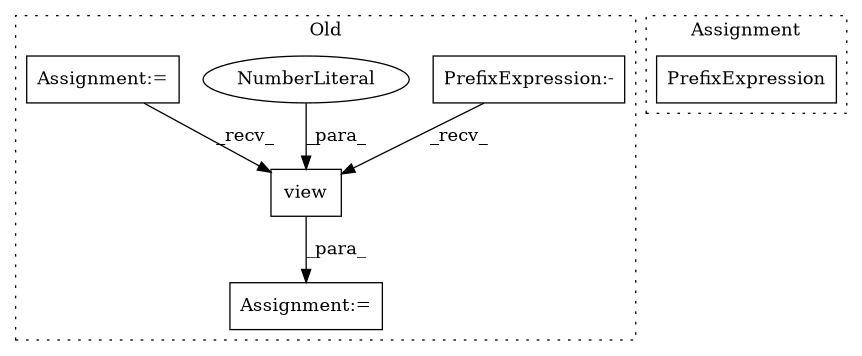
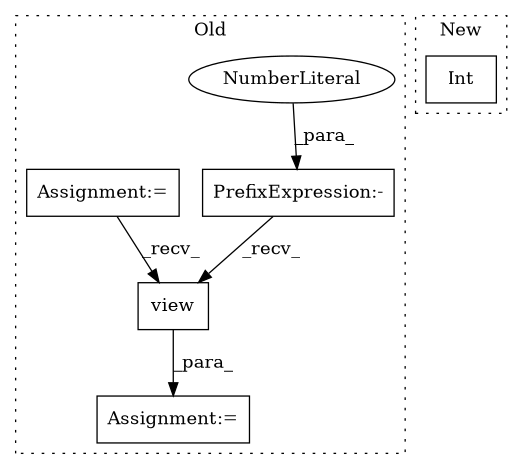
cluster "Assignment": label "Assignment" -> "New"
node "PrefixExpression": label "PrefixExpression" -> "Int"
edge "NumberLiteral" -> "view": now "NumberLiteral" -> "PrefixExpression:-"
